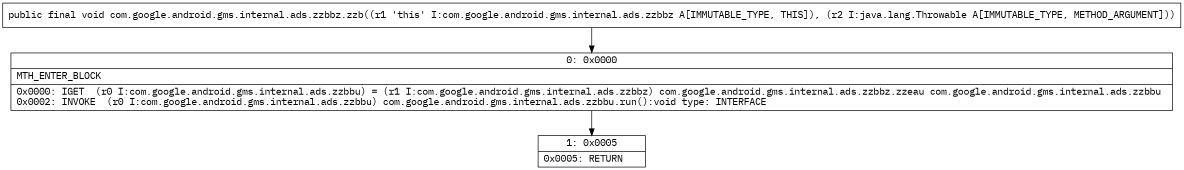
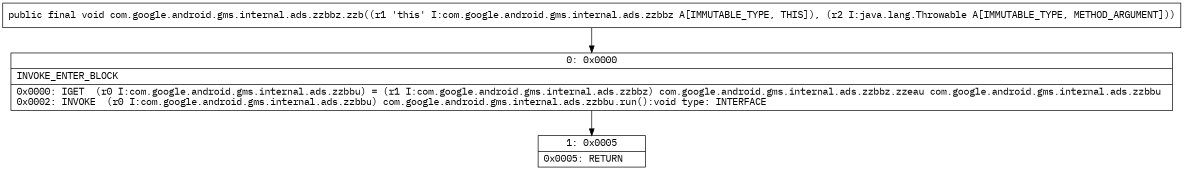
node "0: 0x0000": text "MTH_ENTER_BLOCK" -> "INVOKE_ENTER_BLOCK"
